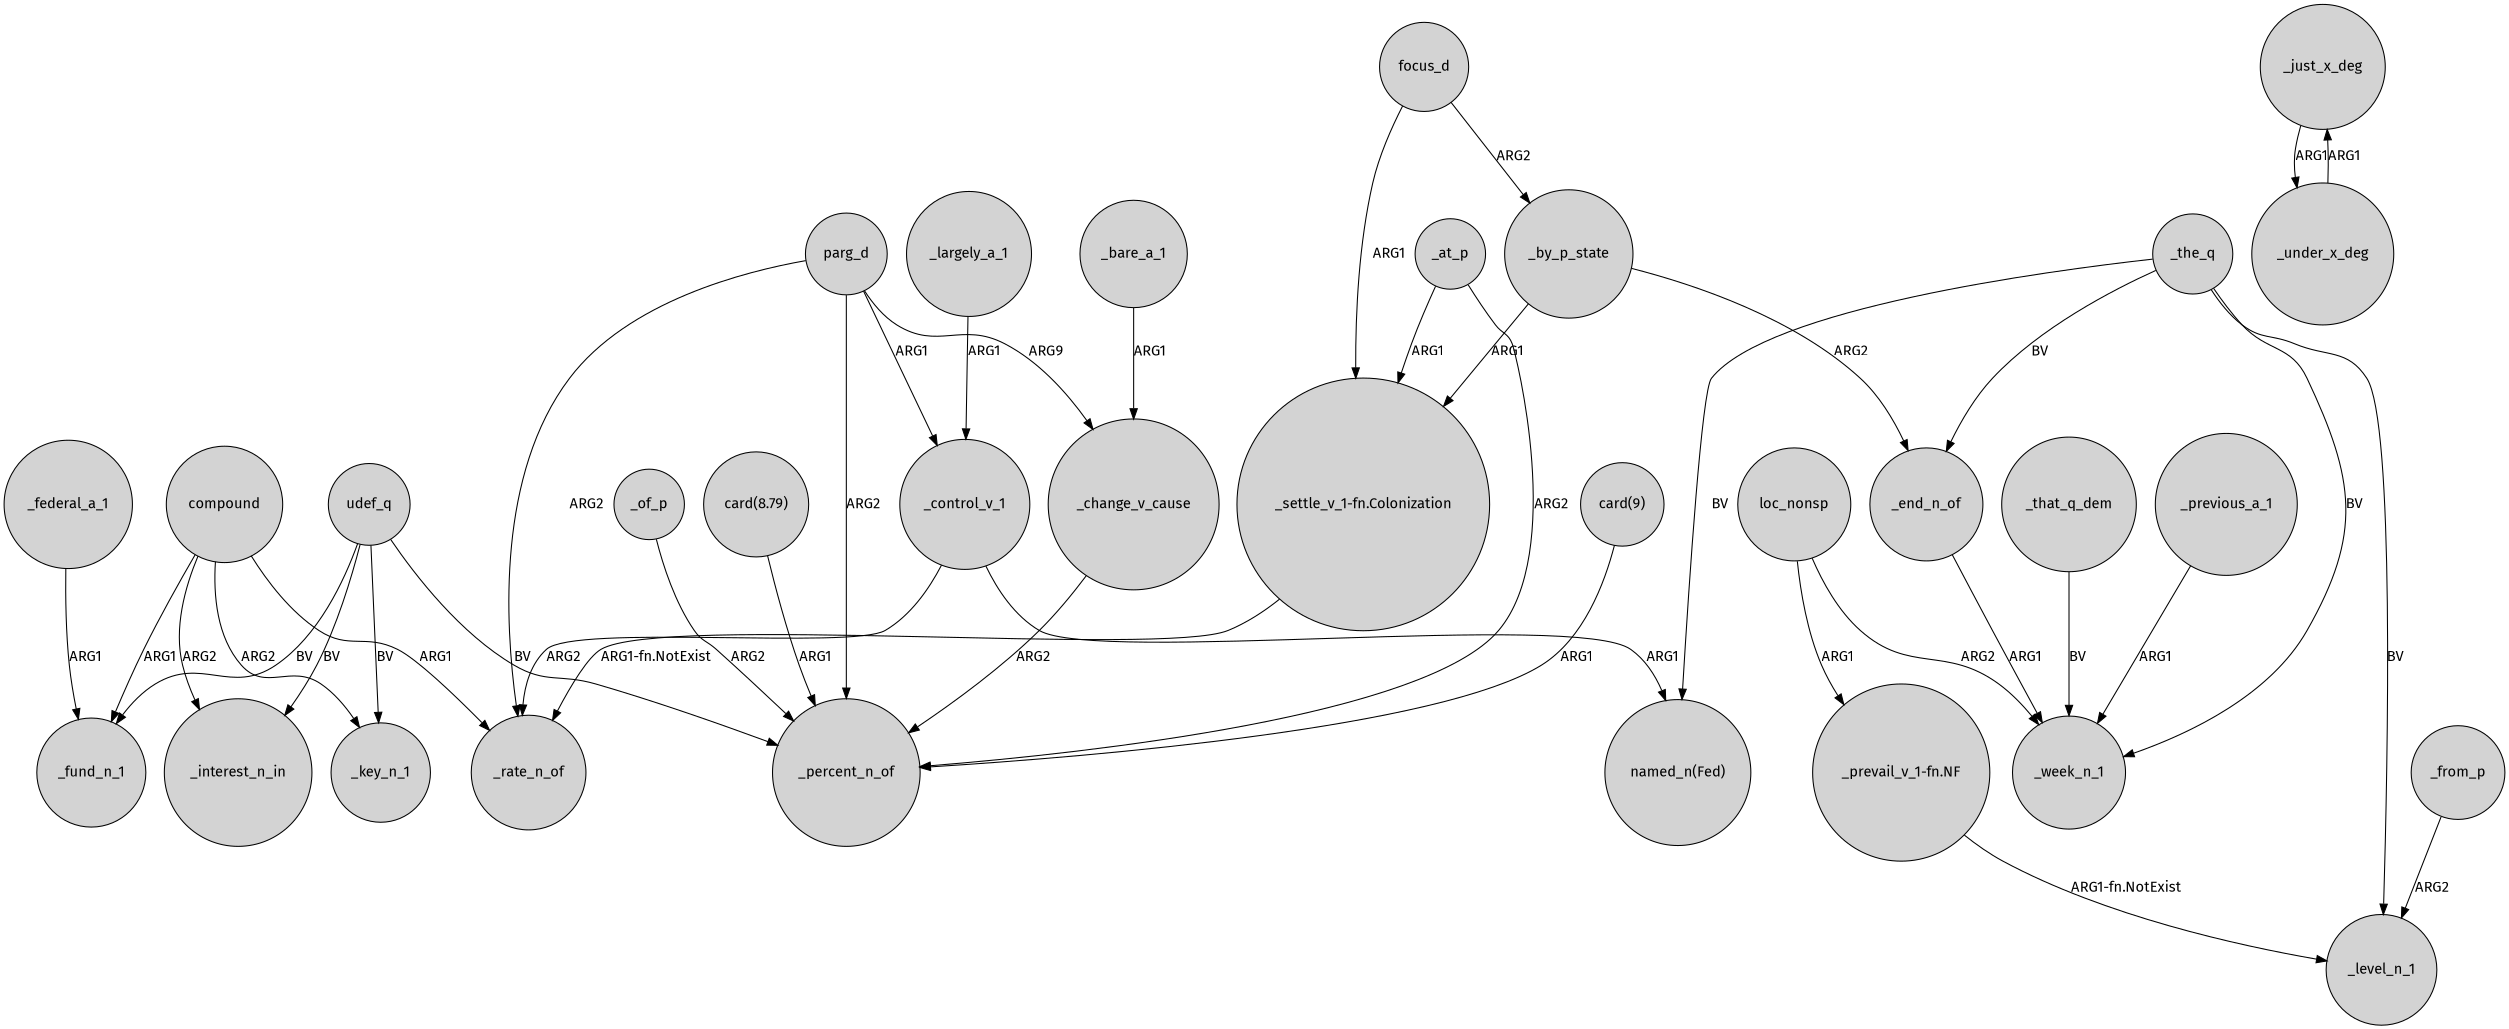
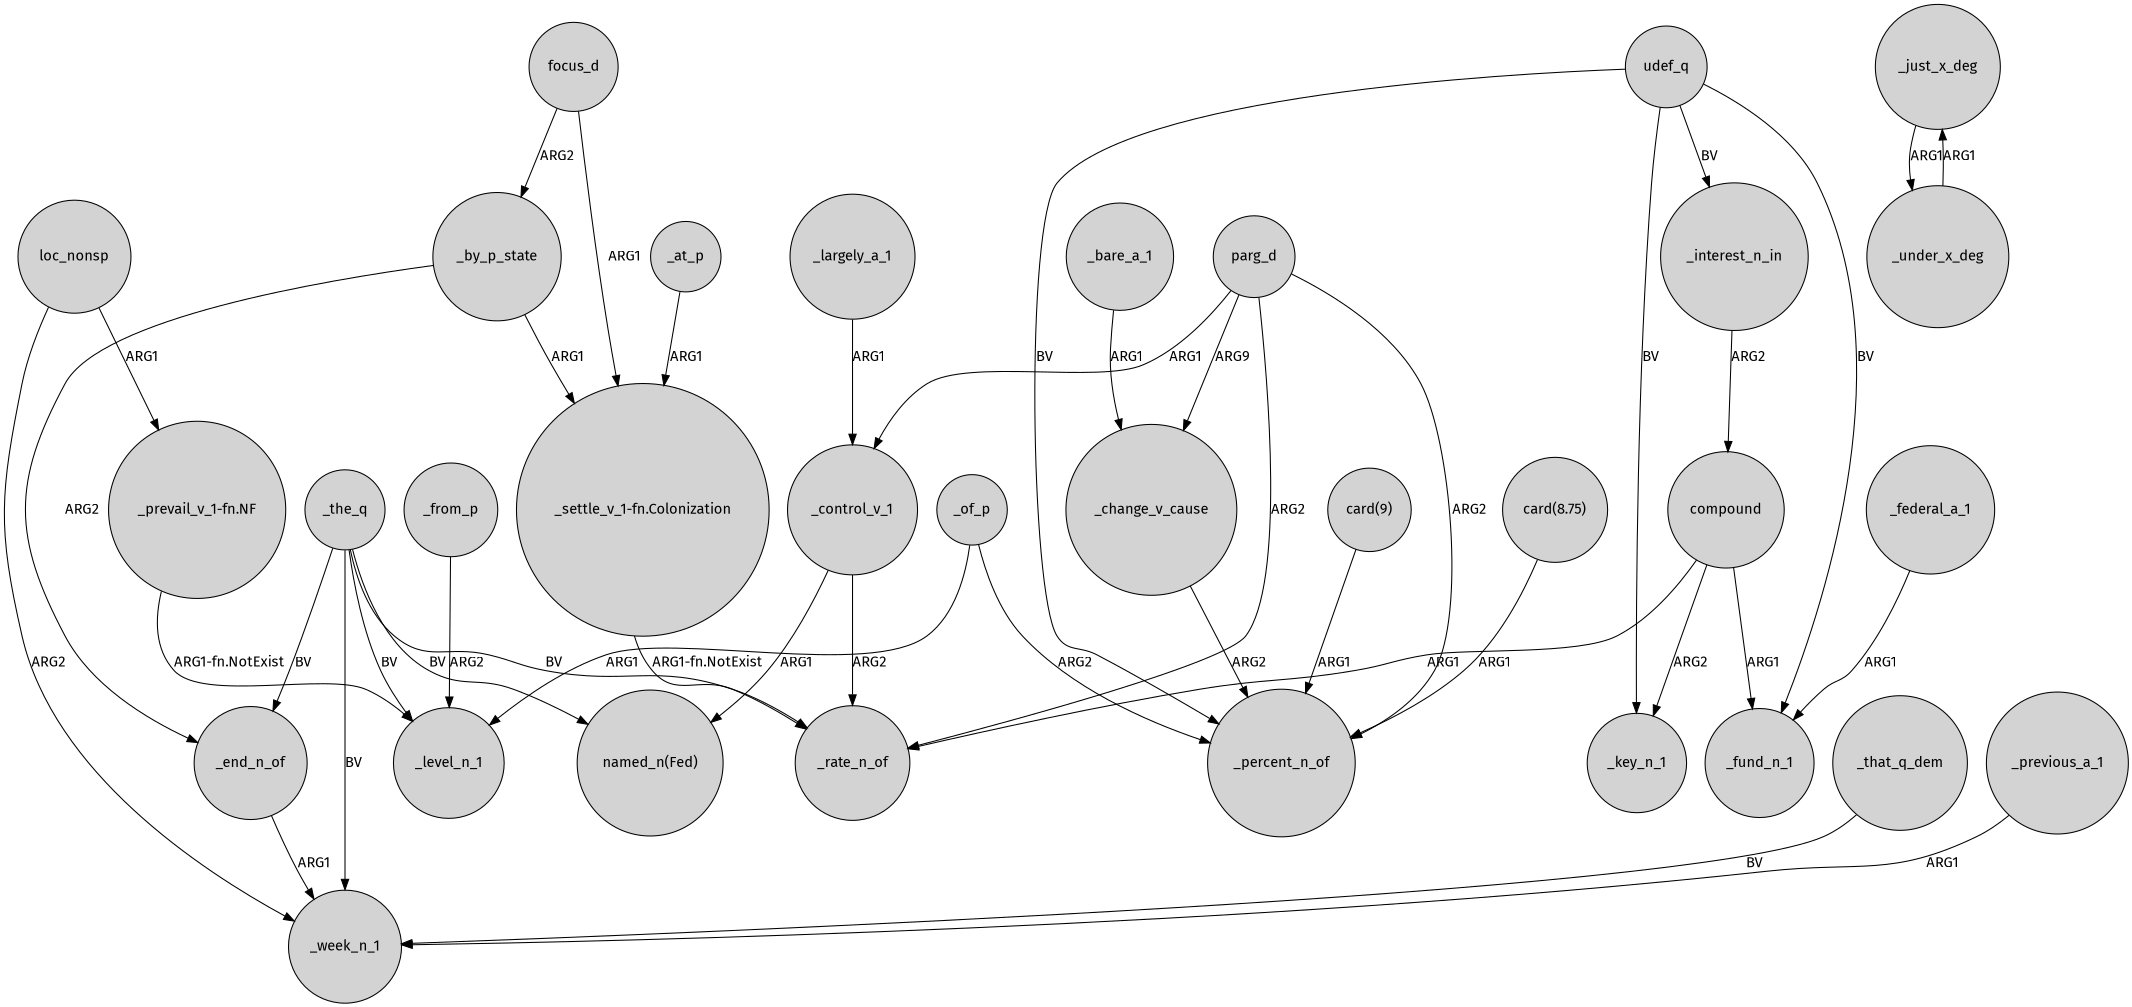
node "card(8.79)": label "card(8.79)" -> "card(8.75)"
edge "compound" -> "_interest_n_in": reversed
edge "_of_p" -> "_level_n_1": added, label "ARG1"
edge "_the_q" -> "_rate_n_of": added, label "BV"
edge "_at_p" -> "_percent_n_of": removed, label "ARG2"
